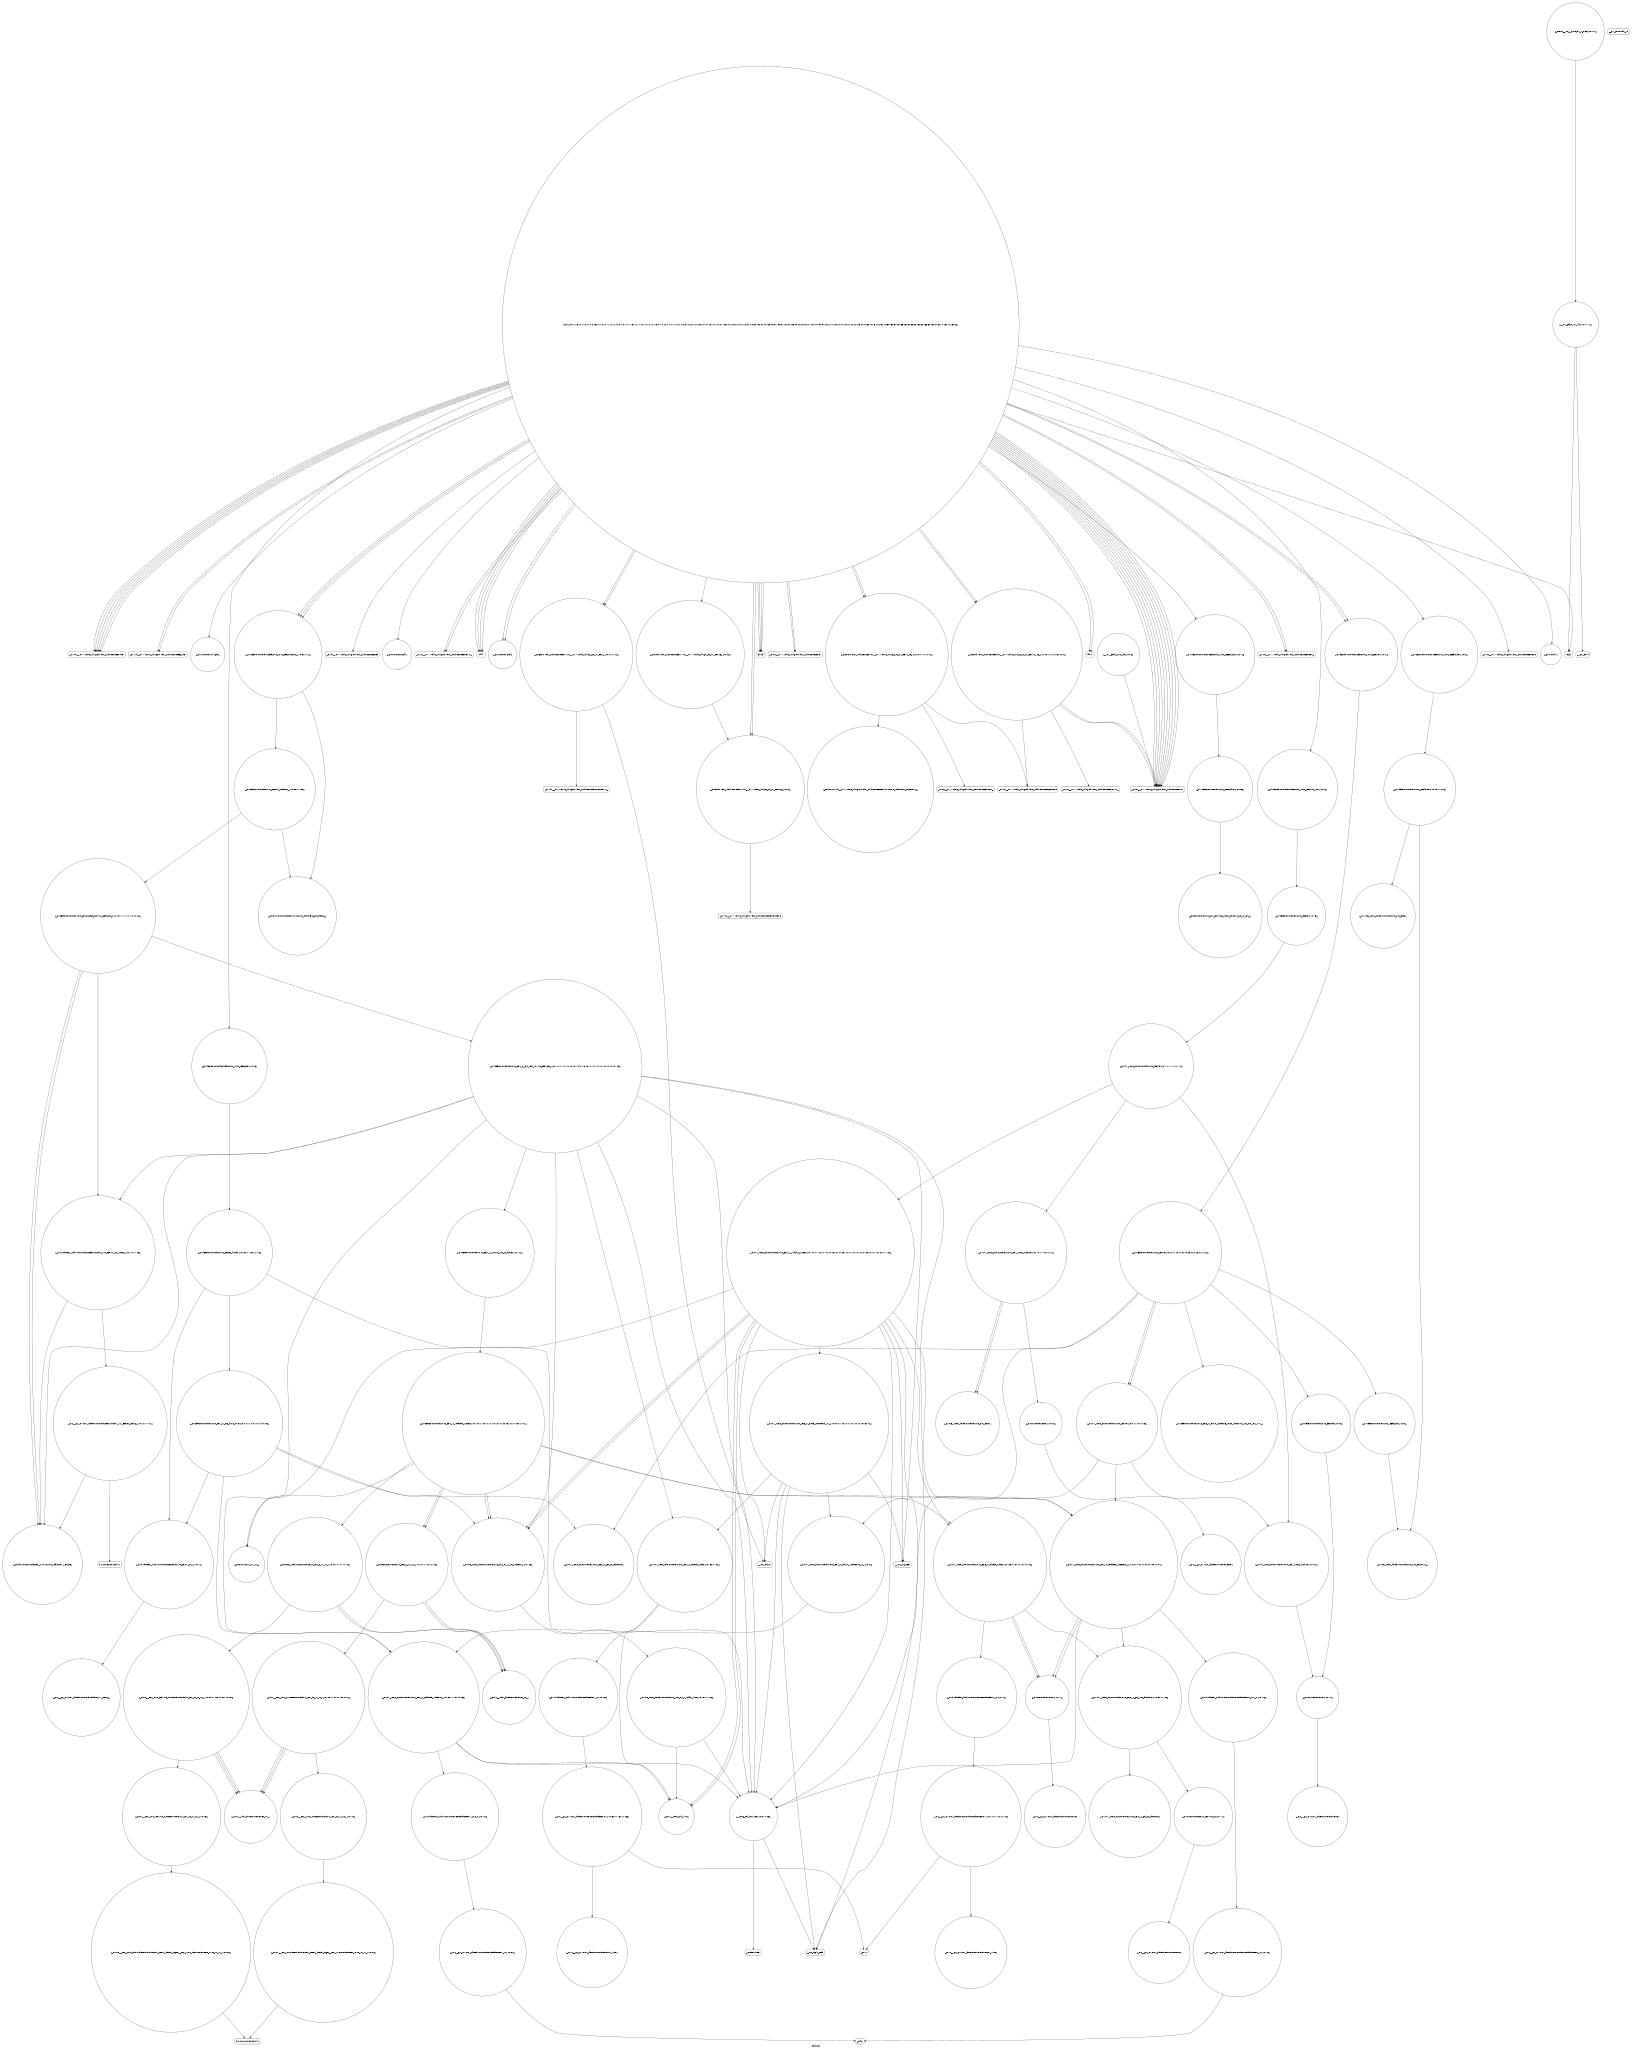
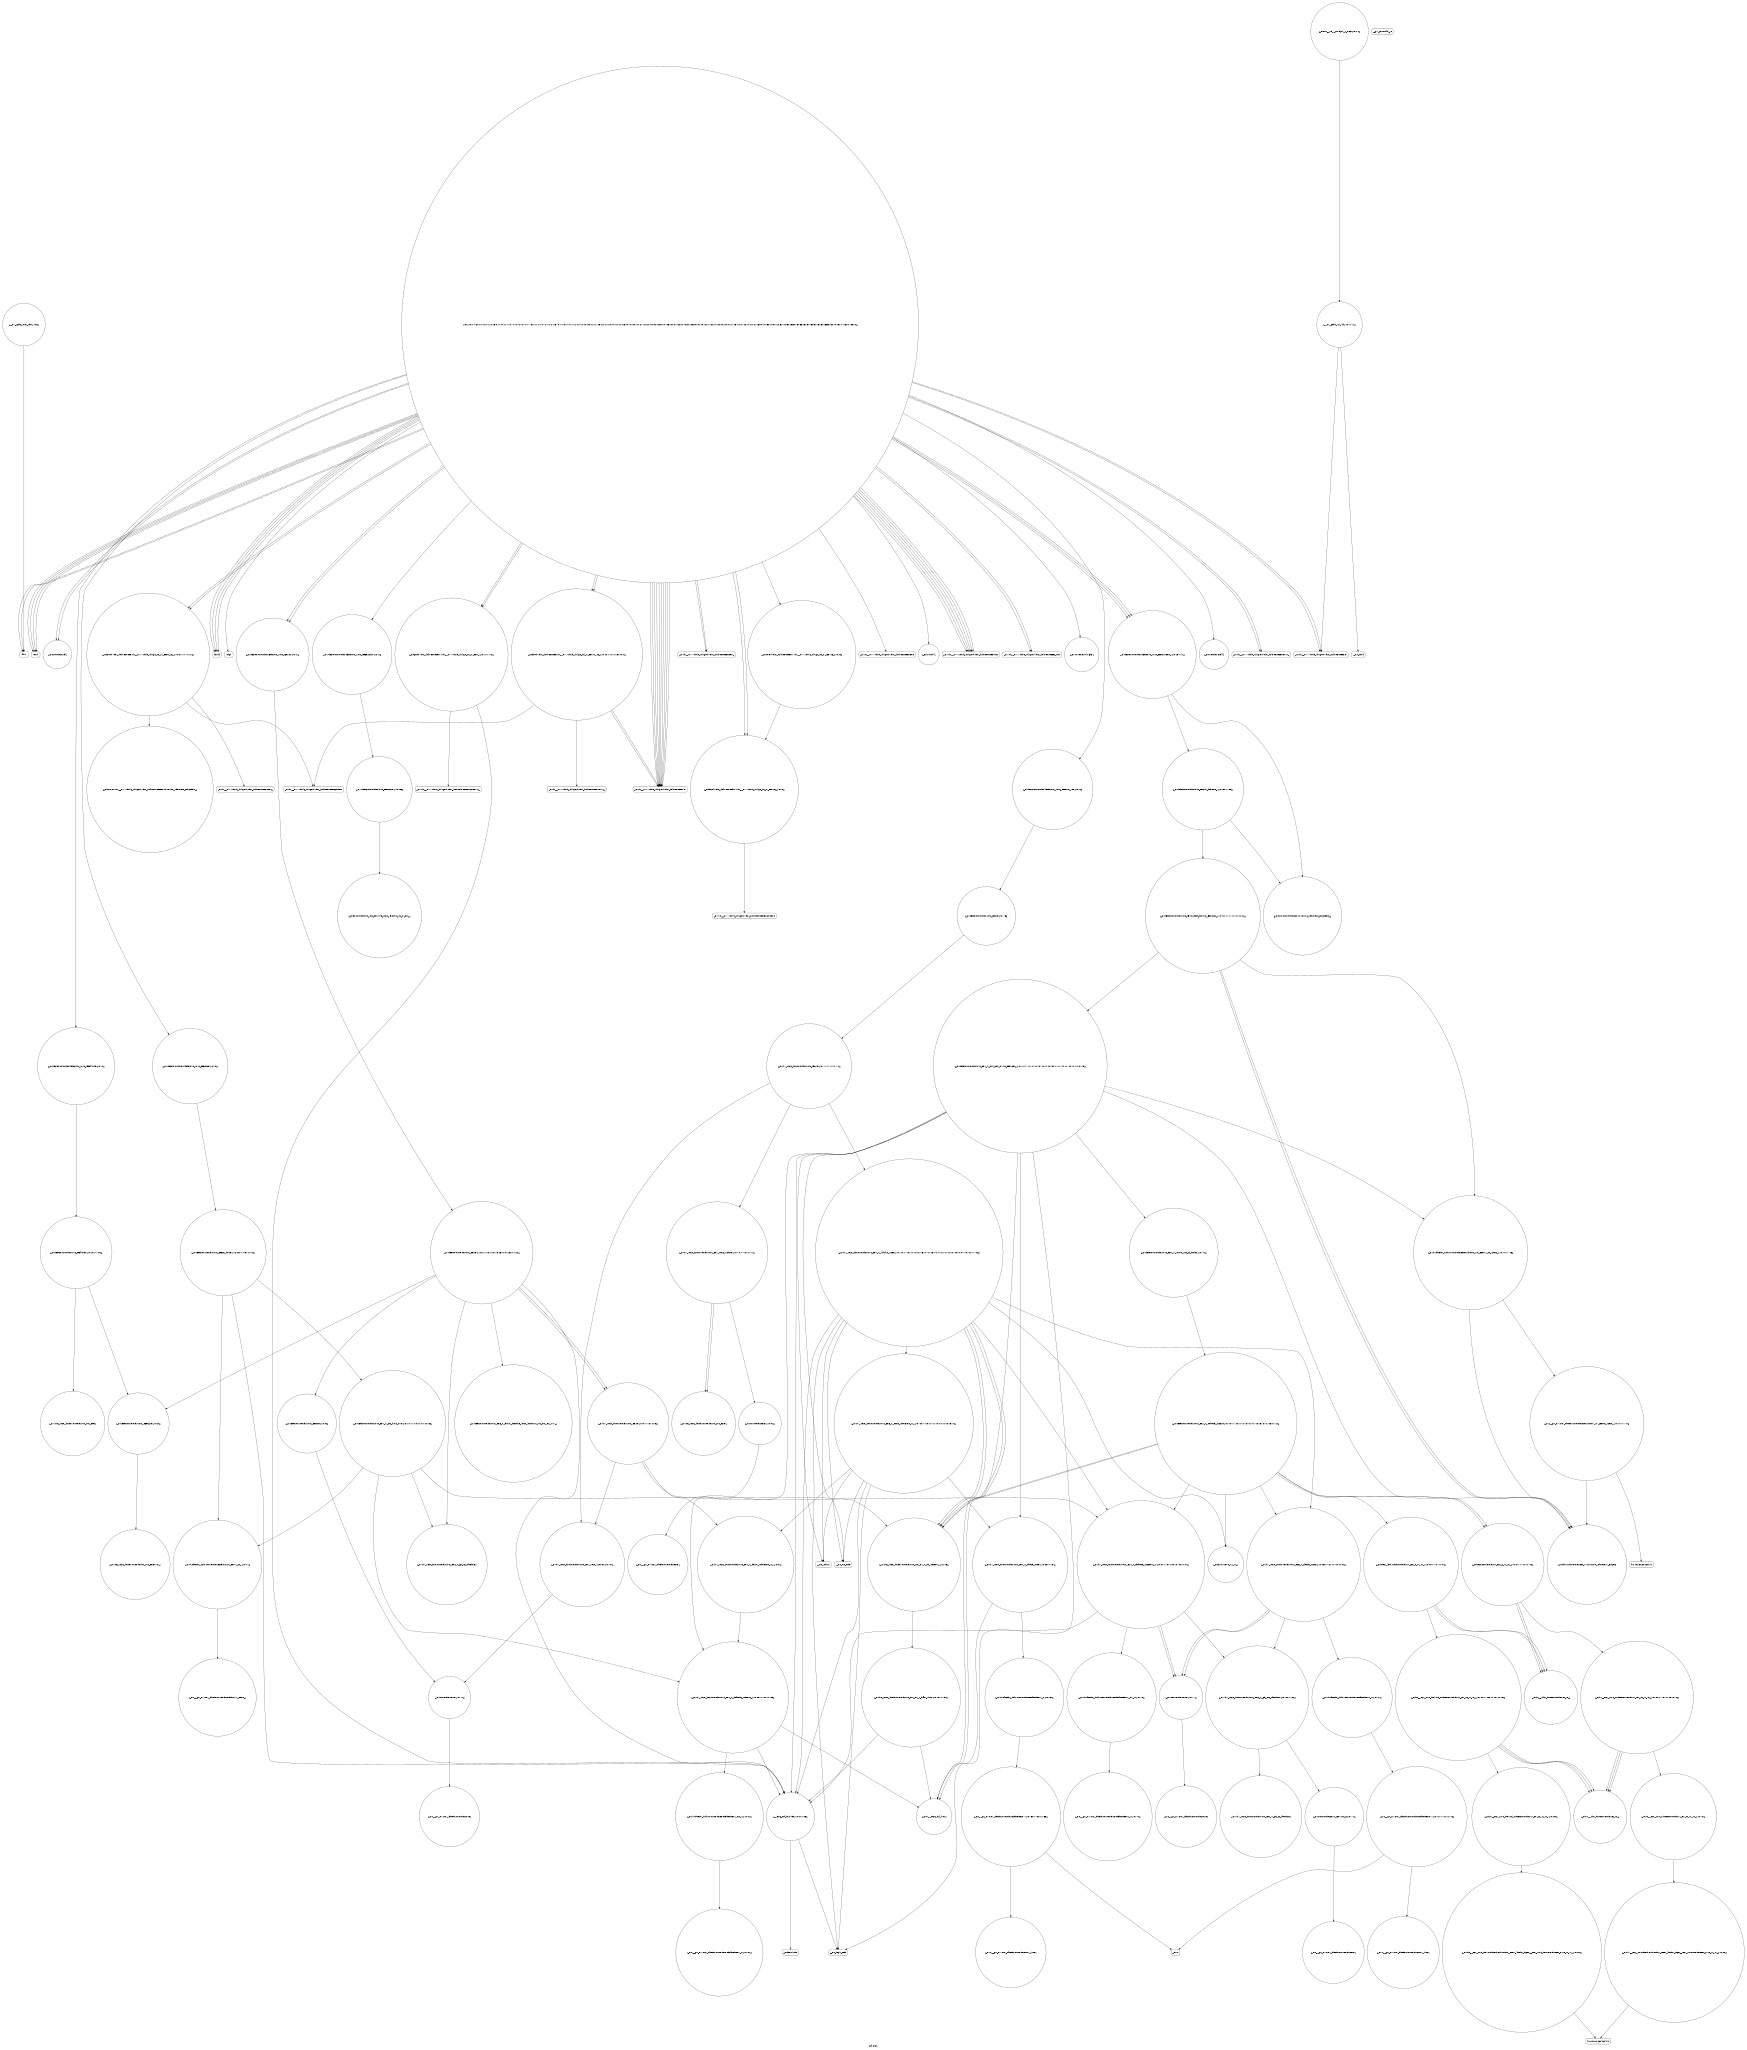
edge "{__cxx_global_var_init|{<s0>1|<s1>2}}" -> "isdigit": now "{__cxx_global_var_init|{<s0>1|<s1>2}}" -> "_ZNSt7__cxx1112basic_stringIcSt11char_traitsIcESaIcEEC1Ev"
node "_ZNSt7__cxx1112basic_stringIcSt11char_traitsIcESaIcEEpLEc": removed
edge "{__cxx_global_array_dtor|{<s0>3}}" -> "_ZNSt7__cxx1112basic_stringIcSt11char_traitsIcESaIcEED1Ev": now "{__cxx_global_array_dtor|{<s0>3}}" -> "fflush"
edge "{_ZNSt5dequeI9QueueItemSaIS0_EE5frontEv|{<s0>206|<s1>207}}" -> "{_ZNSt15_Deque_iteratorI9QueueItemRS0_PS0_EC2ERKS3_}": now "{_ZNSt5dequeI9QueueItemSaIS0_EE5frontEv|{<s0>206|<s1>207}}" -> "{_ZNSt5dequeI9QueueItemSaIS0_EE5beginEv|{<s0>89}}"
node "_ZdlPv": removed
